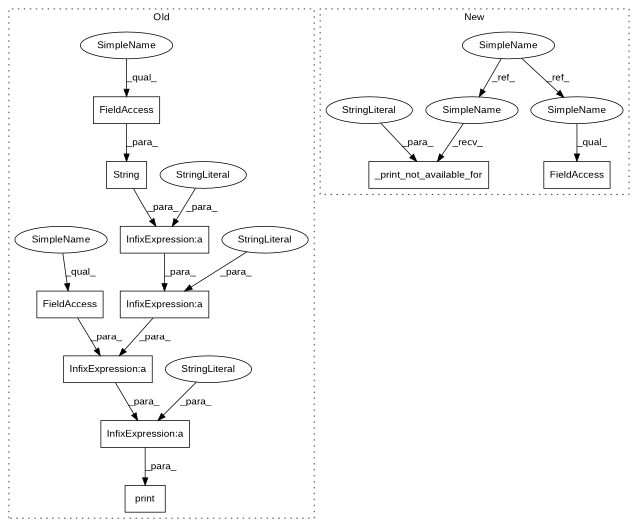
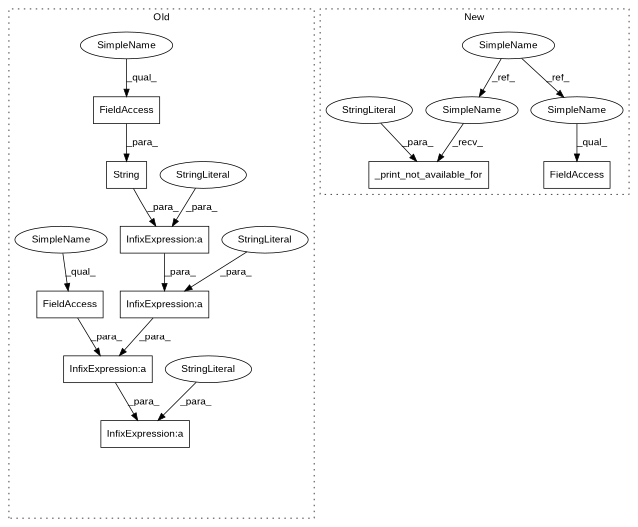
node "print": removed
